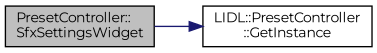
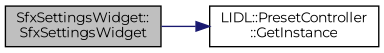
node "PresetController:: SfxSettingsWidget": label "PresetController:: SfxSettingsWidget" -> "SfxSettingsWidget:: SfxSettingsWidget"
